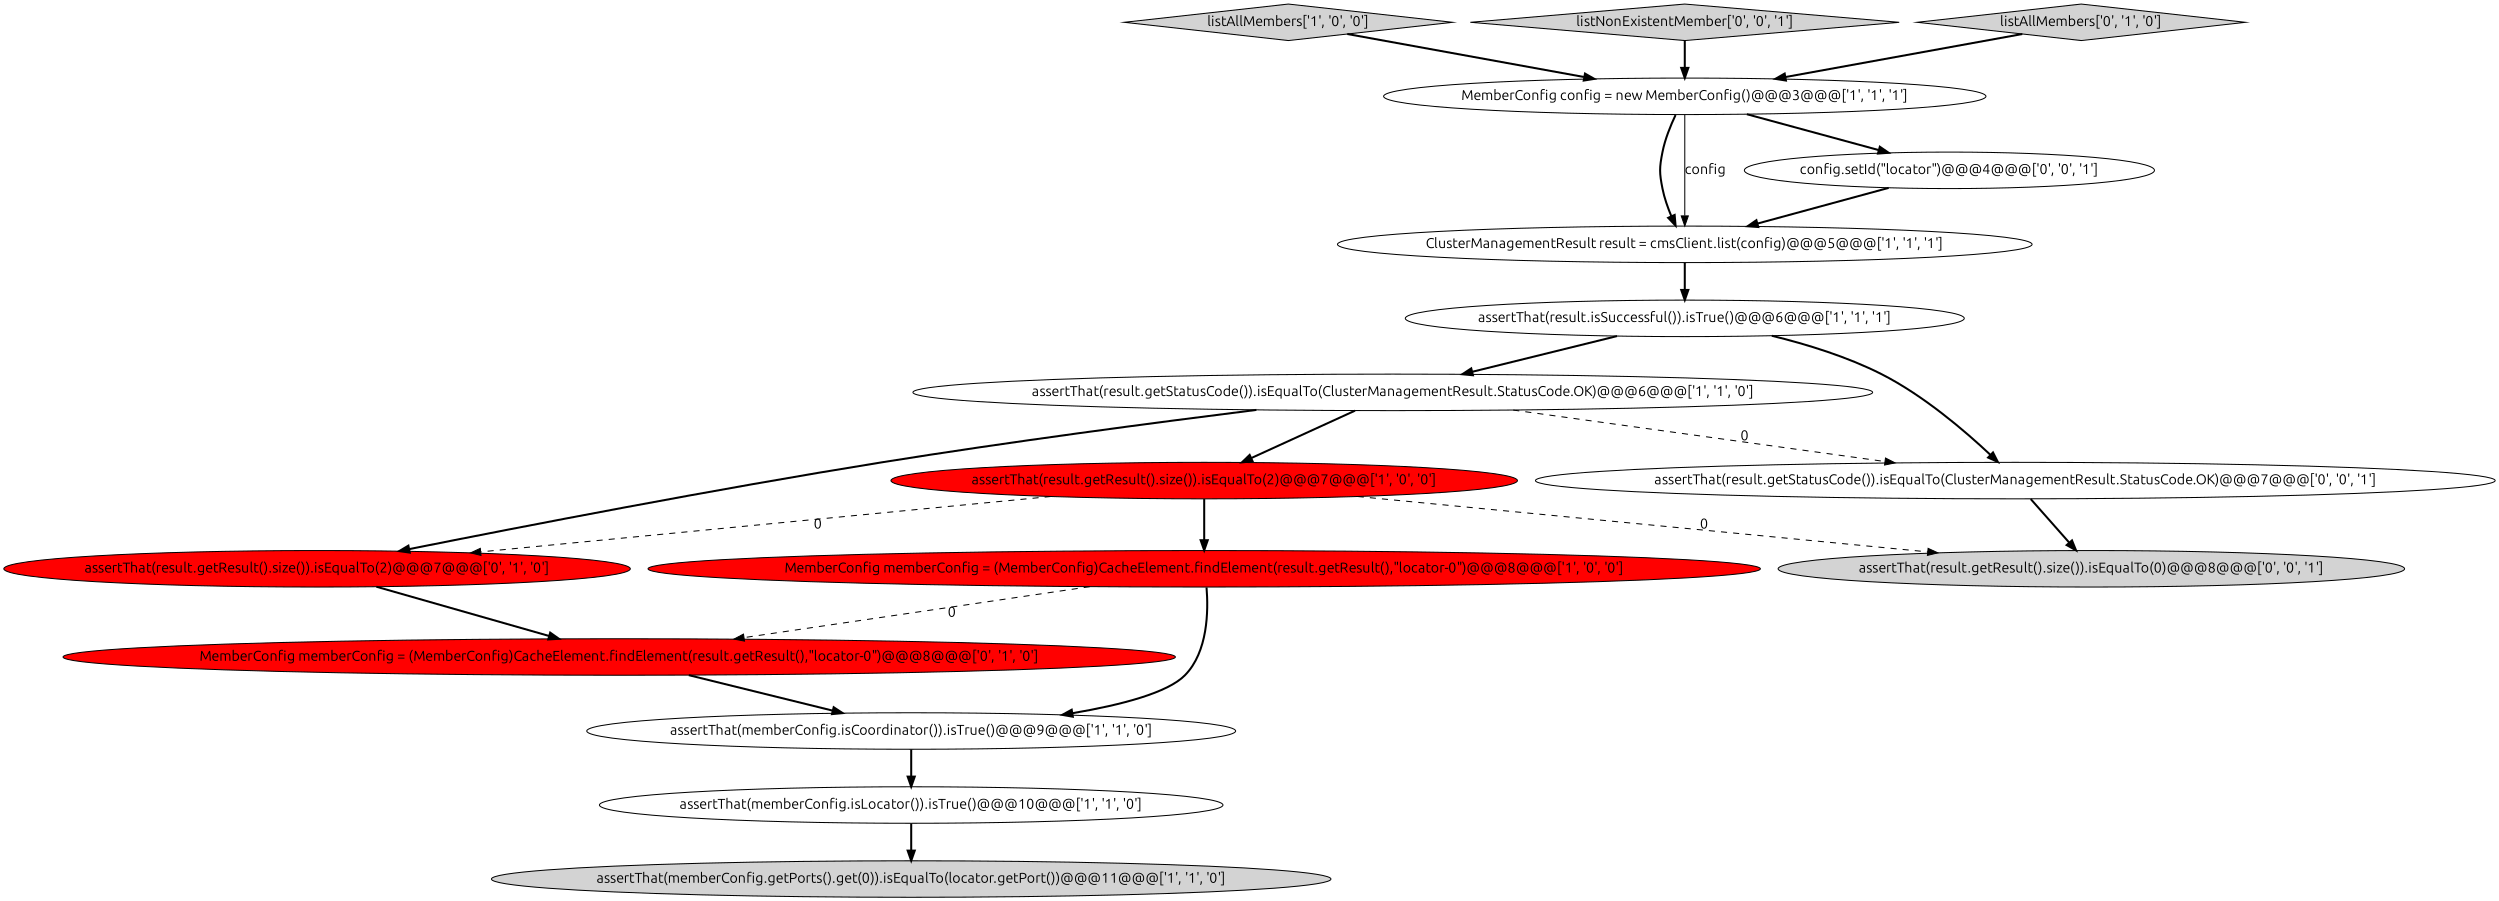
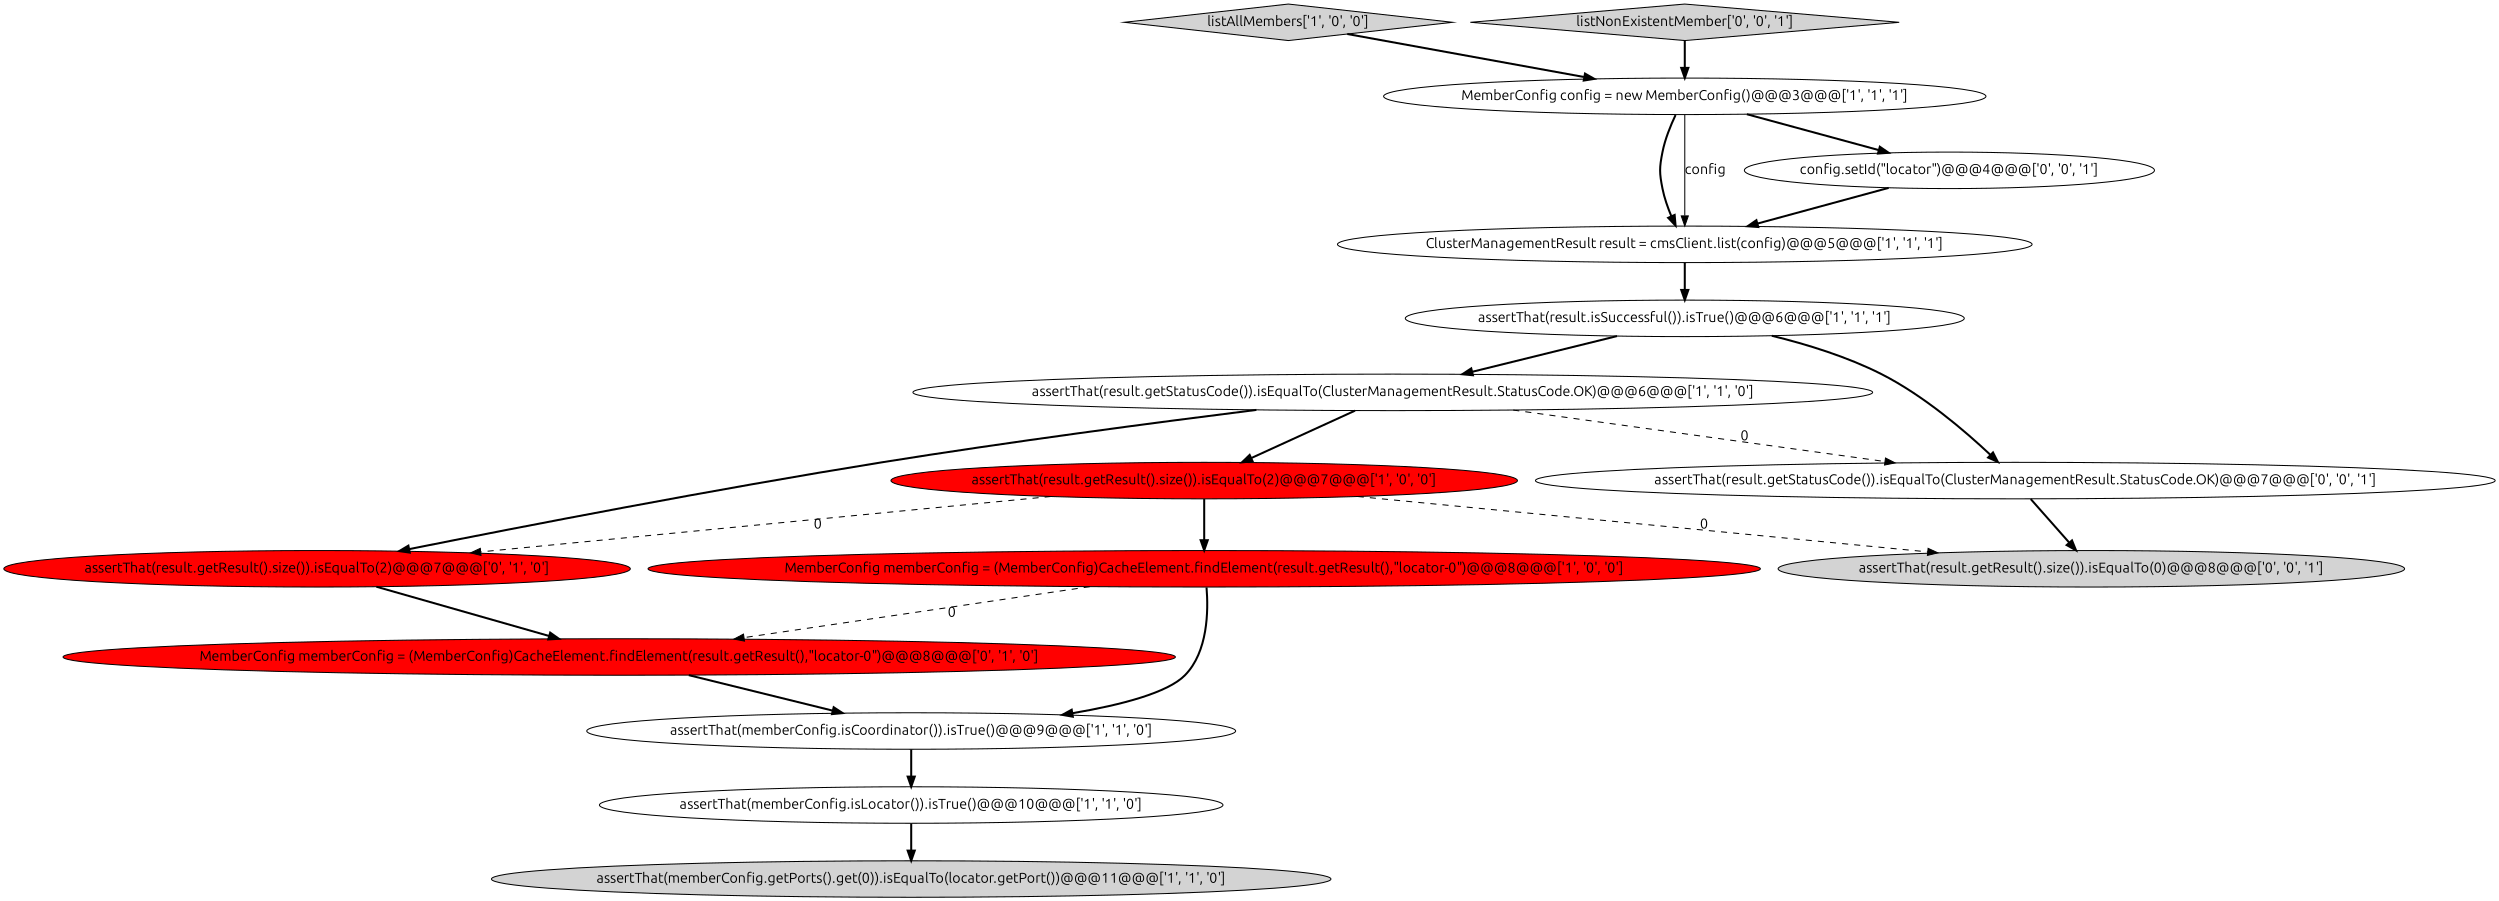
node "listAllMembers['0', '1', '0']": removed
